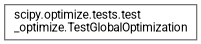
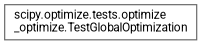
node "scipy.optimize.tests.test _optimize.TestGlobalOptimization": label "scipy.optimize.tests.test _optimize.TestGlobalOptimization" -> "scipy.optimize.tests.optimize _optimize.TestGlobalOptimization"
